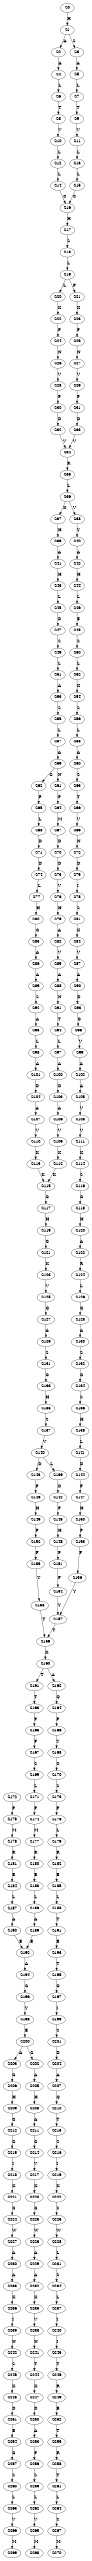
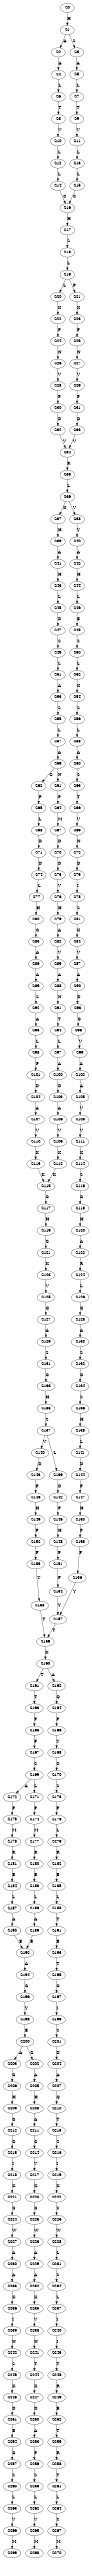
edge "S98" -> "S101": label "A" -> "P"
edge "S140" -> "S139": now "S137" -> "S139"
edge "S169" -> "S172": added, label "A"
node "S179": label "S179" -> "S479"
